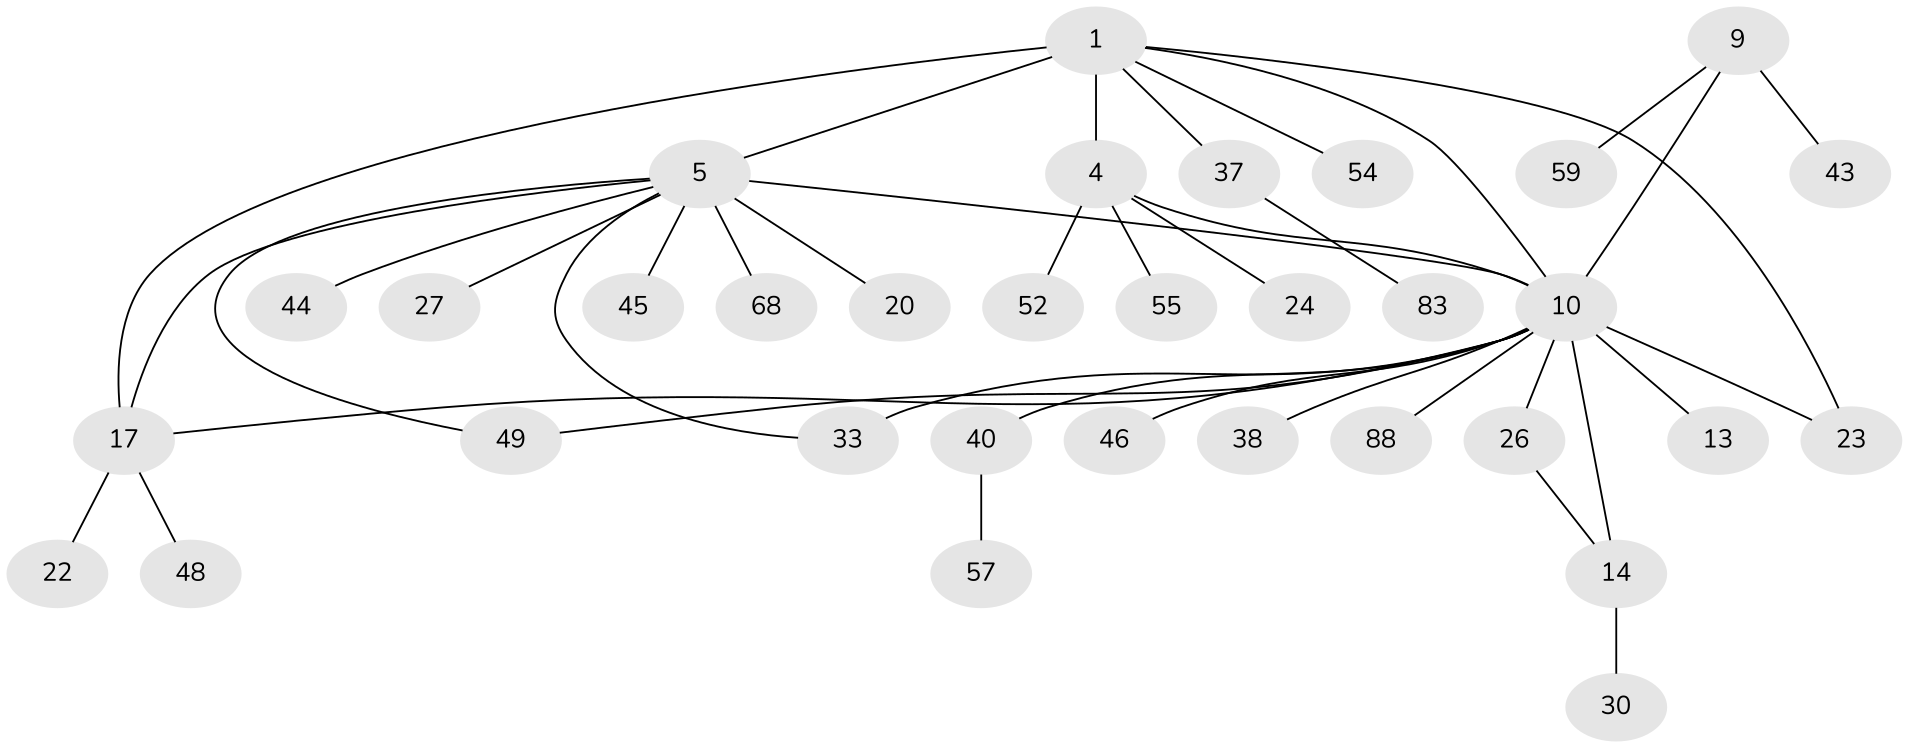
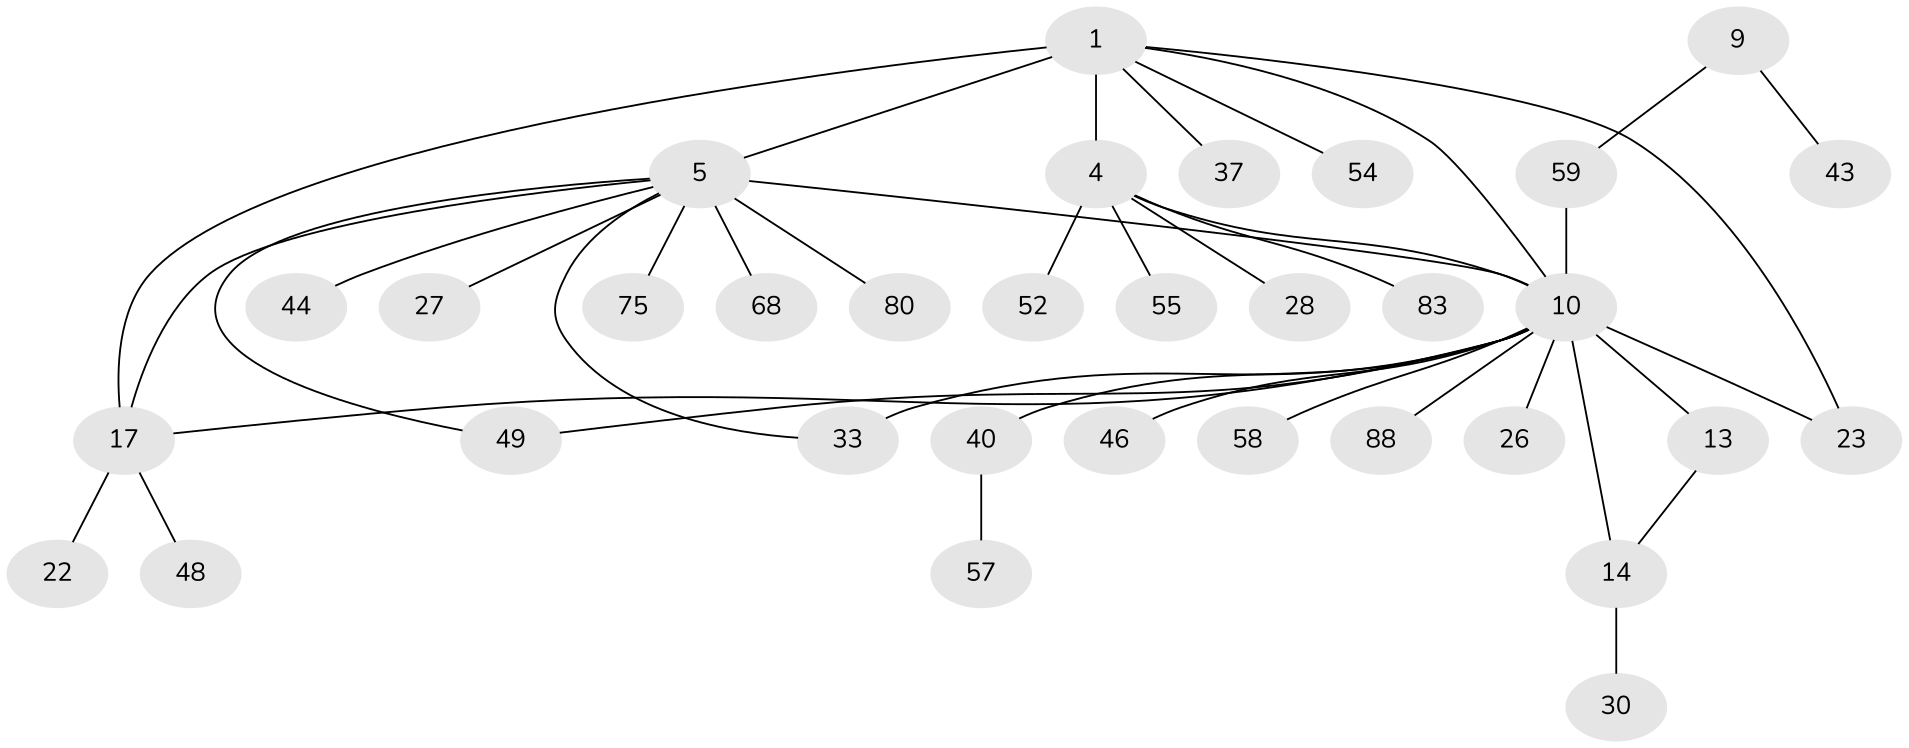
edge "9" -- "10": now "59" -- "10"
edge "37" -- "83": now "4" -- "83"
node "45": label "45" -> "75"
node "20": label "20" -> "80"
node "24": label "24" -> "28"
node "38": label "38" -> "58"
edge "26" -- "14": now "13" -- "14"
